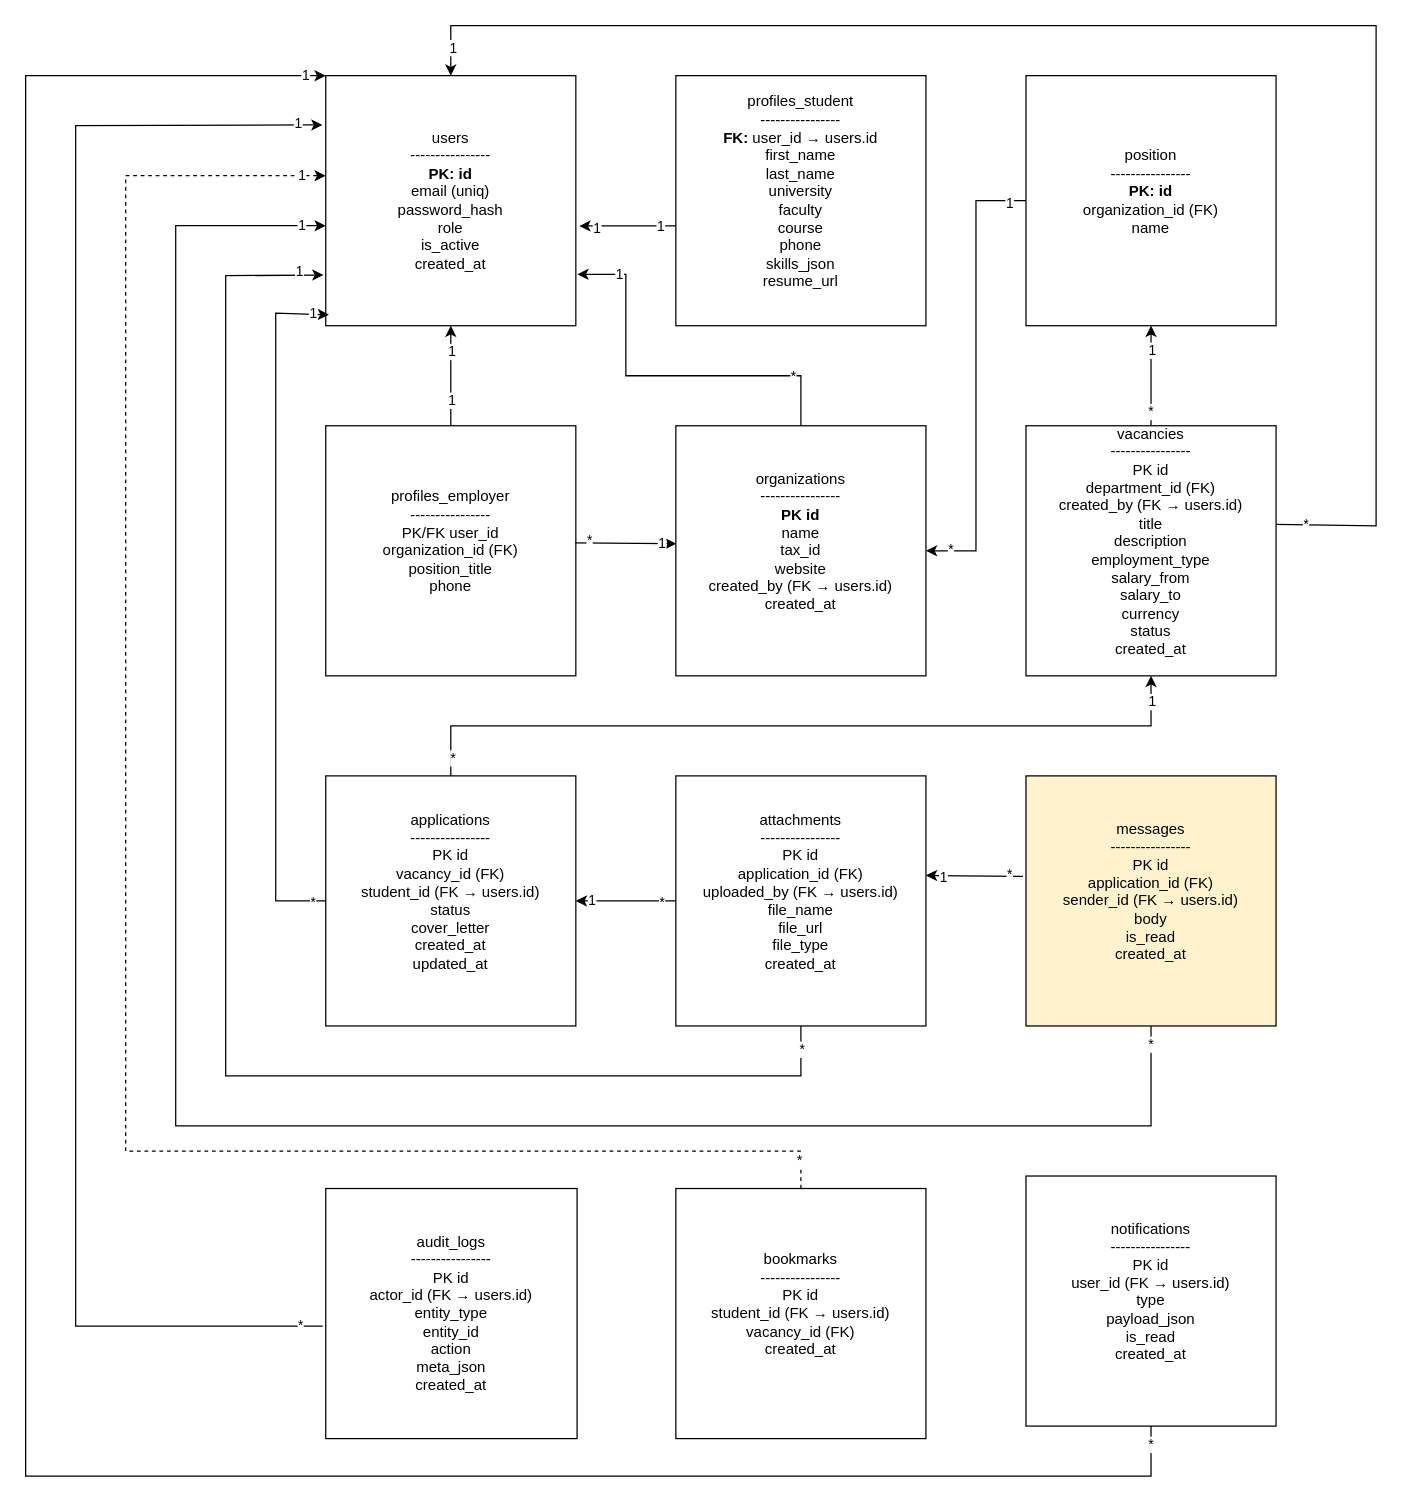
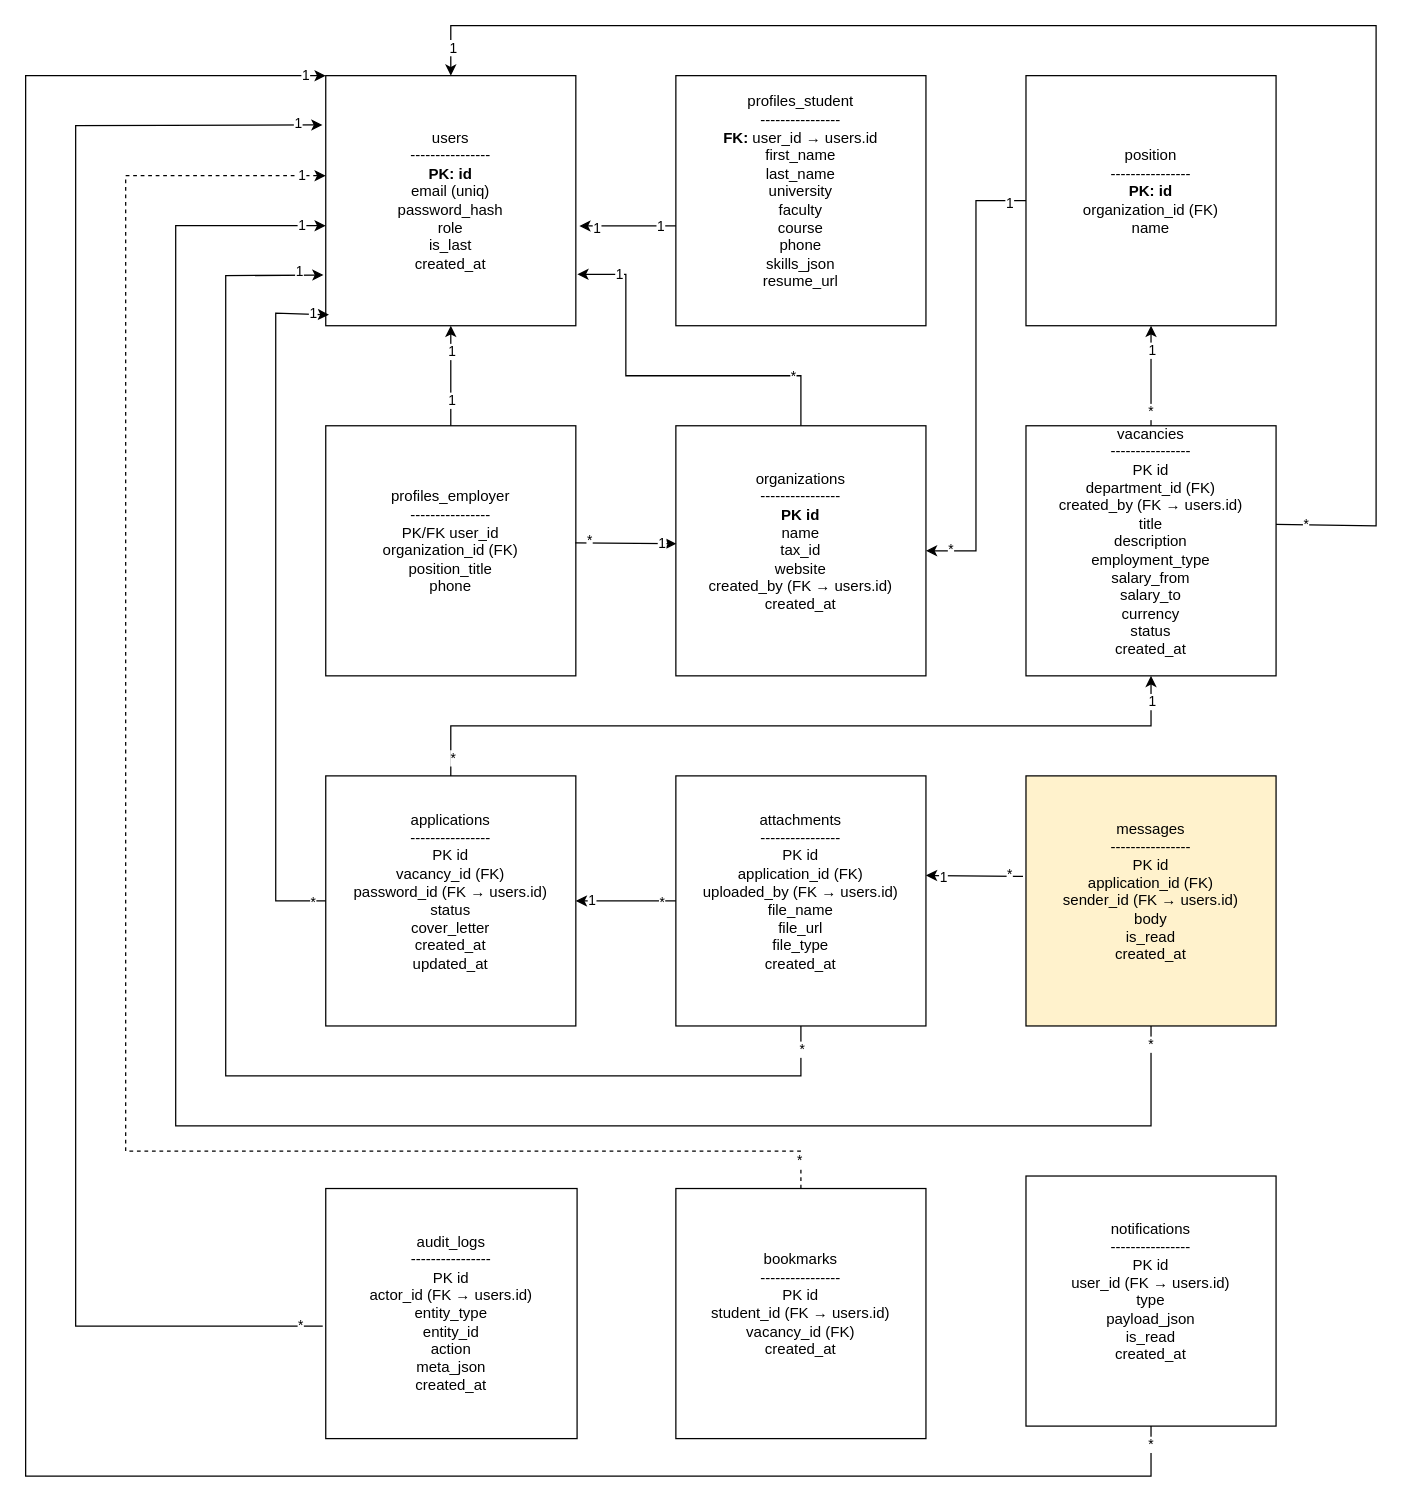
node "users ---------------- PK: id email (uniq) password_hash role is_active created_at": label "users ---------------- PK: id email (uniq) password_hash role is_active created_at" -> "users ---------------- PK: id email (uniq) password_hash role is_last created_at"
node "applications ---------------- PK id vacancy_id (FK) student_id (FK → users.id) status cover_letter created_at updated_at": label "applications ---------------- PK id vacancy_id (FK) student_id (FK → users.id) status cover_letter created_at updated_at" -> "applications ---------------- PK id vacancy_id (FK) password_id (FK → users.id) status cover_letter created_at updated_at"
